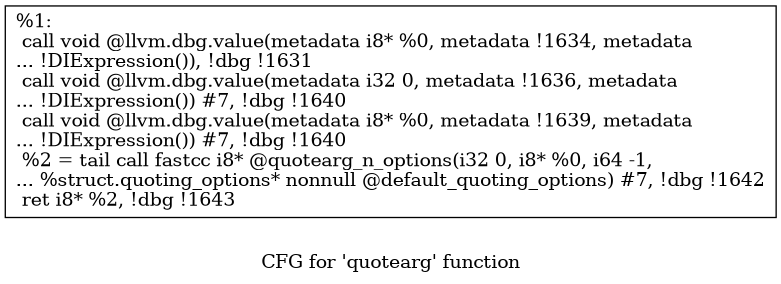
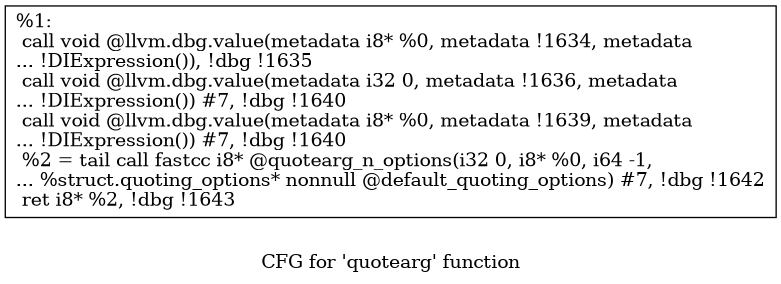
node "%1:": text "... !DIExpression()), !dbg !1631" -> "... !DIExpression()), !dbg !1635"
